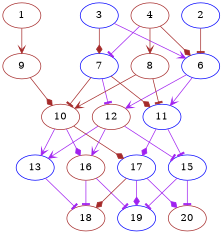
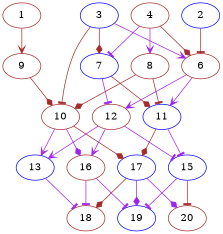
edge "4" -> "8": color brown -> purple
node "6": color blue -> brown
edge "8" -> "10": arrowhead vee -> diamond
edge "7" -> "10": now "3" -> "10"
edge "11" -> "17": color purple -> brown
edge "15" -> "20": color purple -> brown
